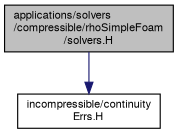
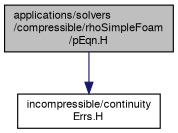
node "applications/solvers /compressible/rhoSimpleFoam /solvers.H": label "applications/solvers /compressible/rhoSimpleFoam /solvers.H" -> "applications/solvers /compressible/rhoSimpleFoam /pEqn.H"
